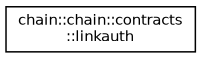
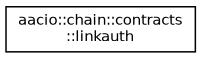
node "chain::chain::contracts ::linkauth": label "chain::chain::contracts ::linkauth" -> "aacio::chain::contracts ::linkauth"
